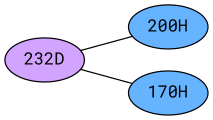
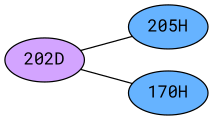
node "200H": label "200H" -> "205H"
node "232D": label "232D" -> "202D"
